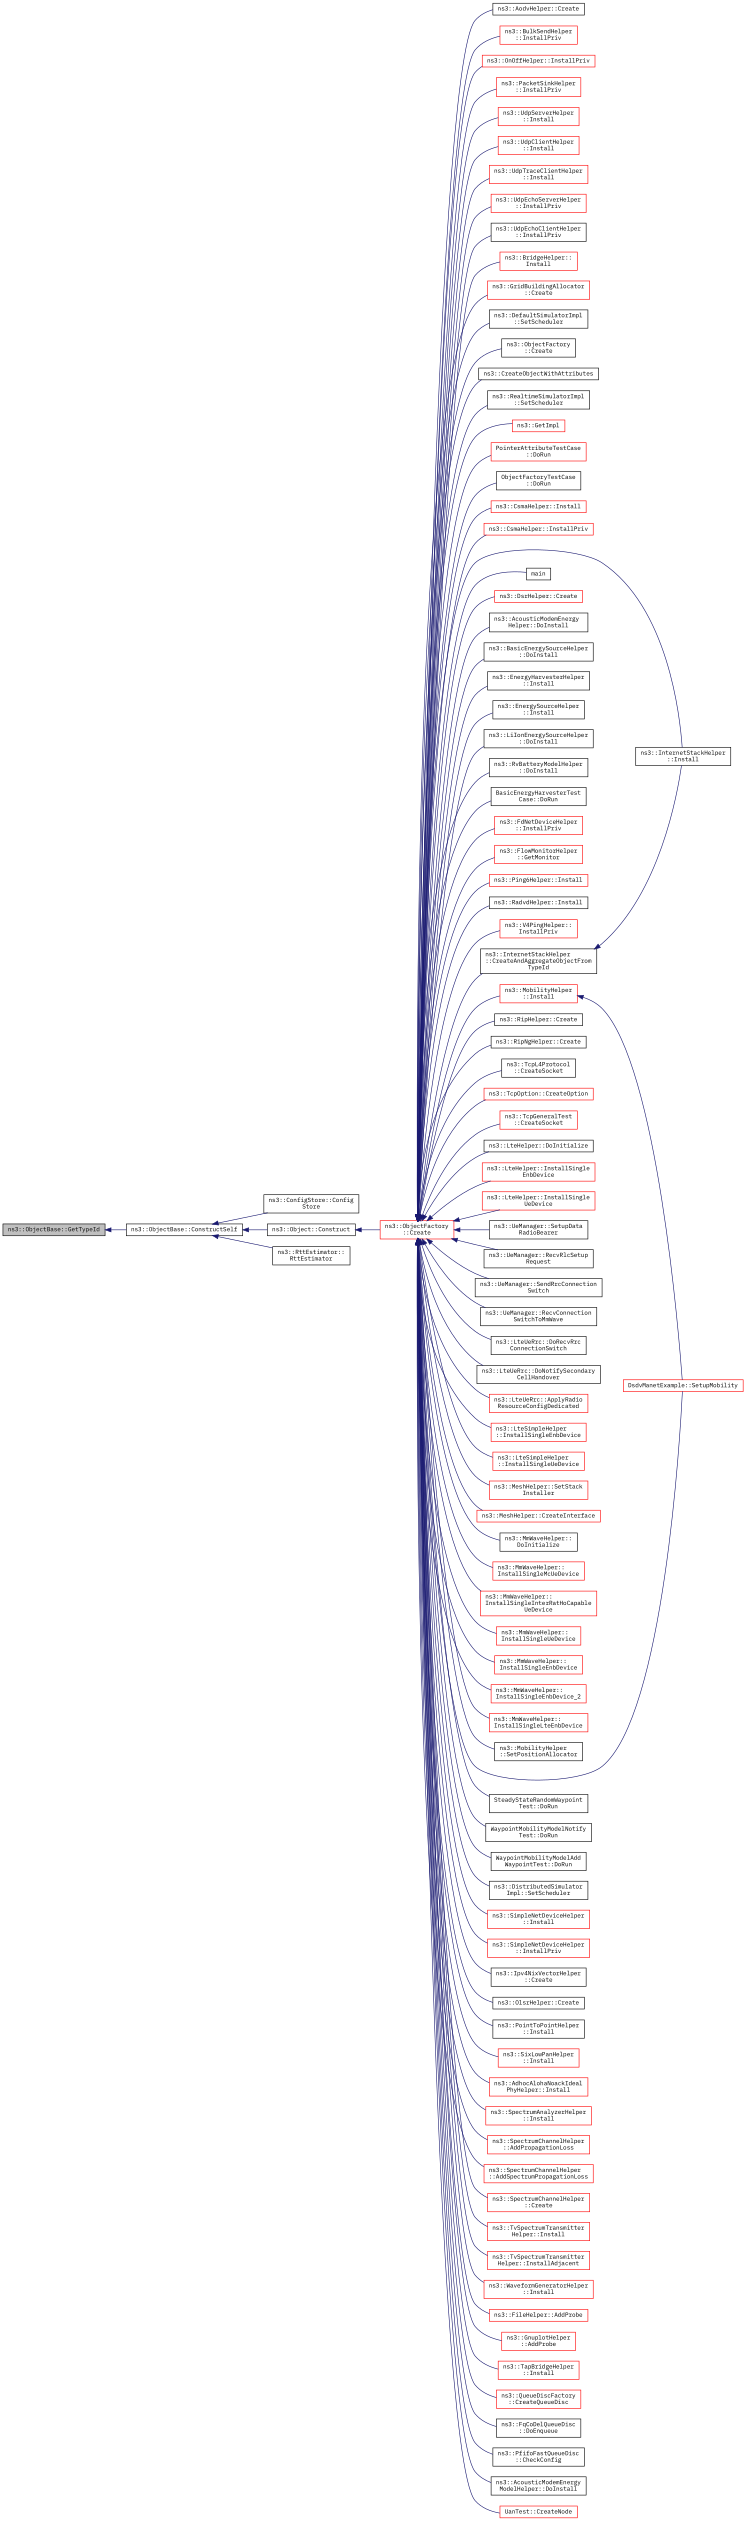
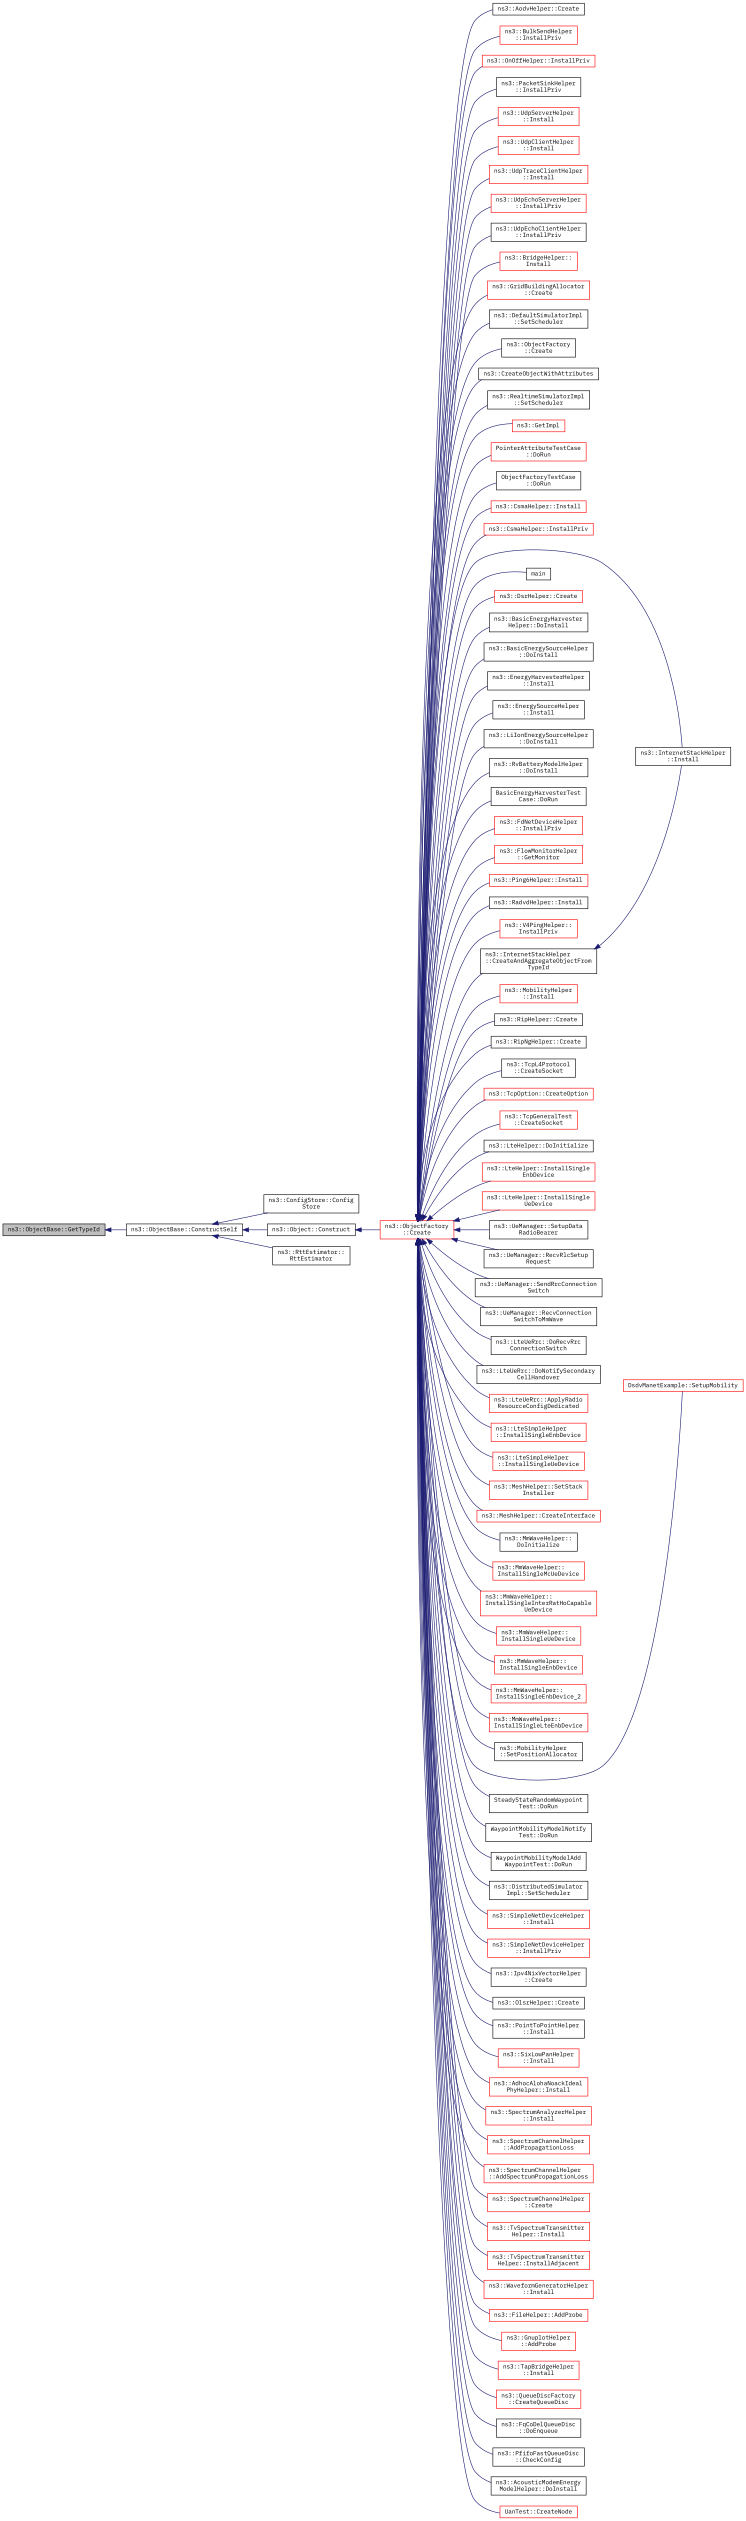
node "ns3::PacketSinkHelper ::InstallPriv": color red -> black
node "ns3::AcousticModemEnergy Helper::DoInstall": label "ns3::AcousticModemEnergy Helper::DoInstall" -> "ns3::BasicEnergyHarvester Helper::DoInstall"
edge "DsdvManetExample::SetupMobility" -> "ns3::MobilityHelper ::Install": removed
